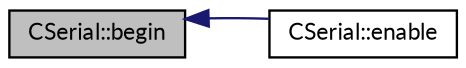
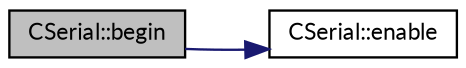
edge "CSerial::enable" -> "CSerial::begin": reversed
